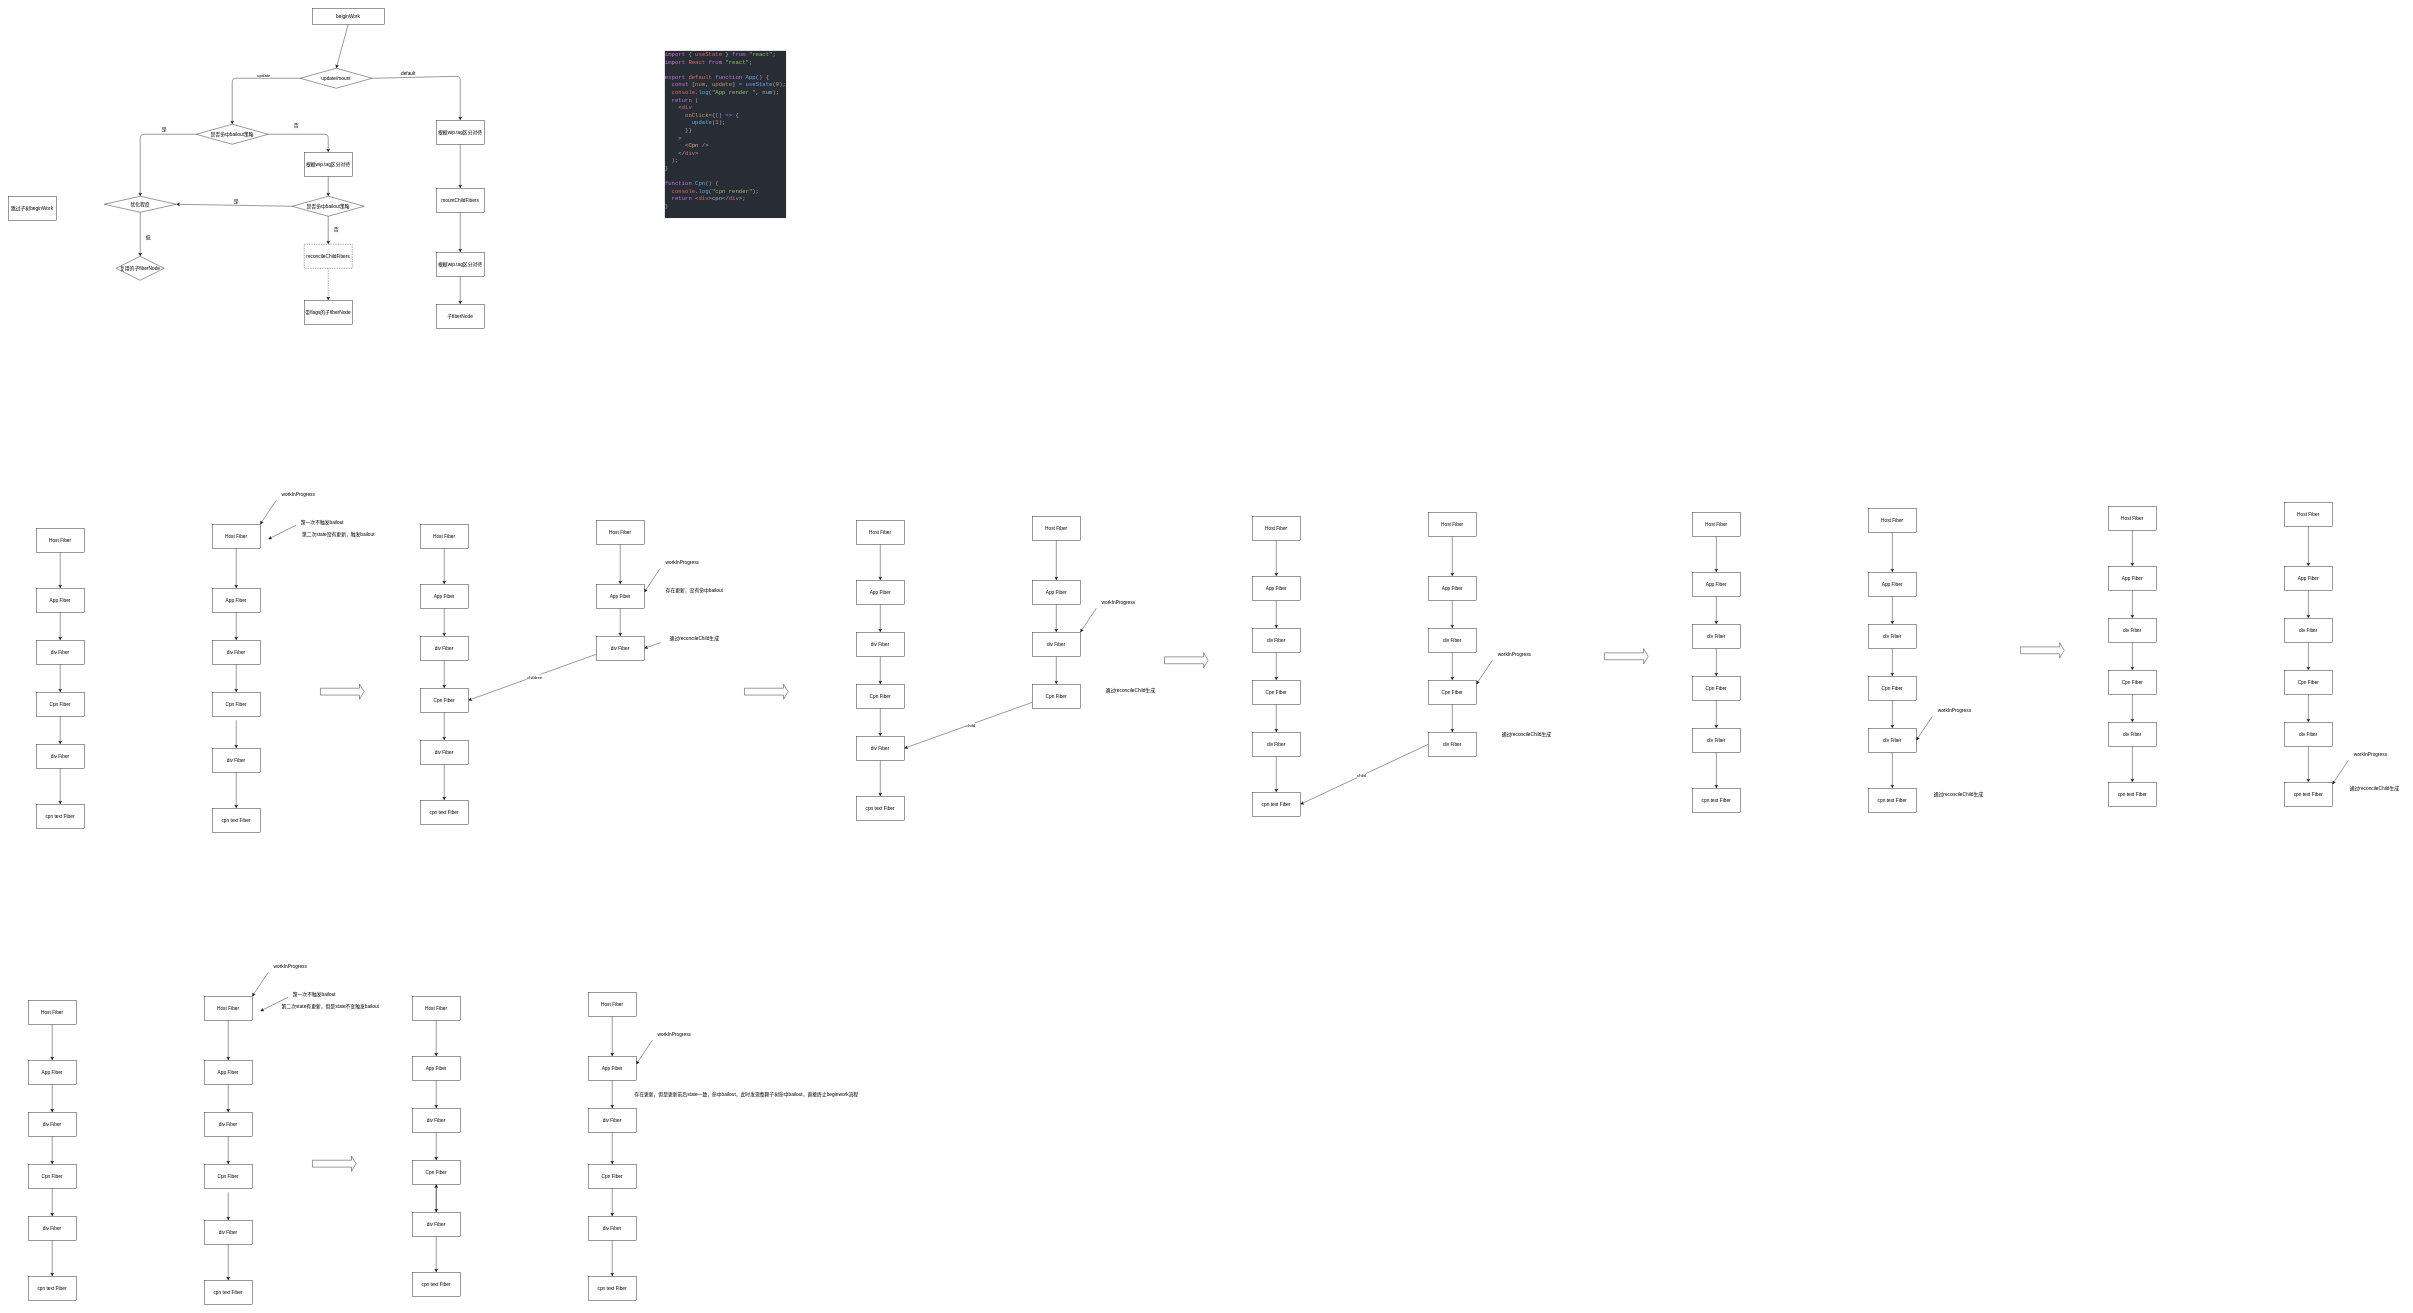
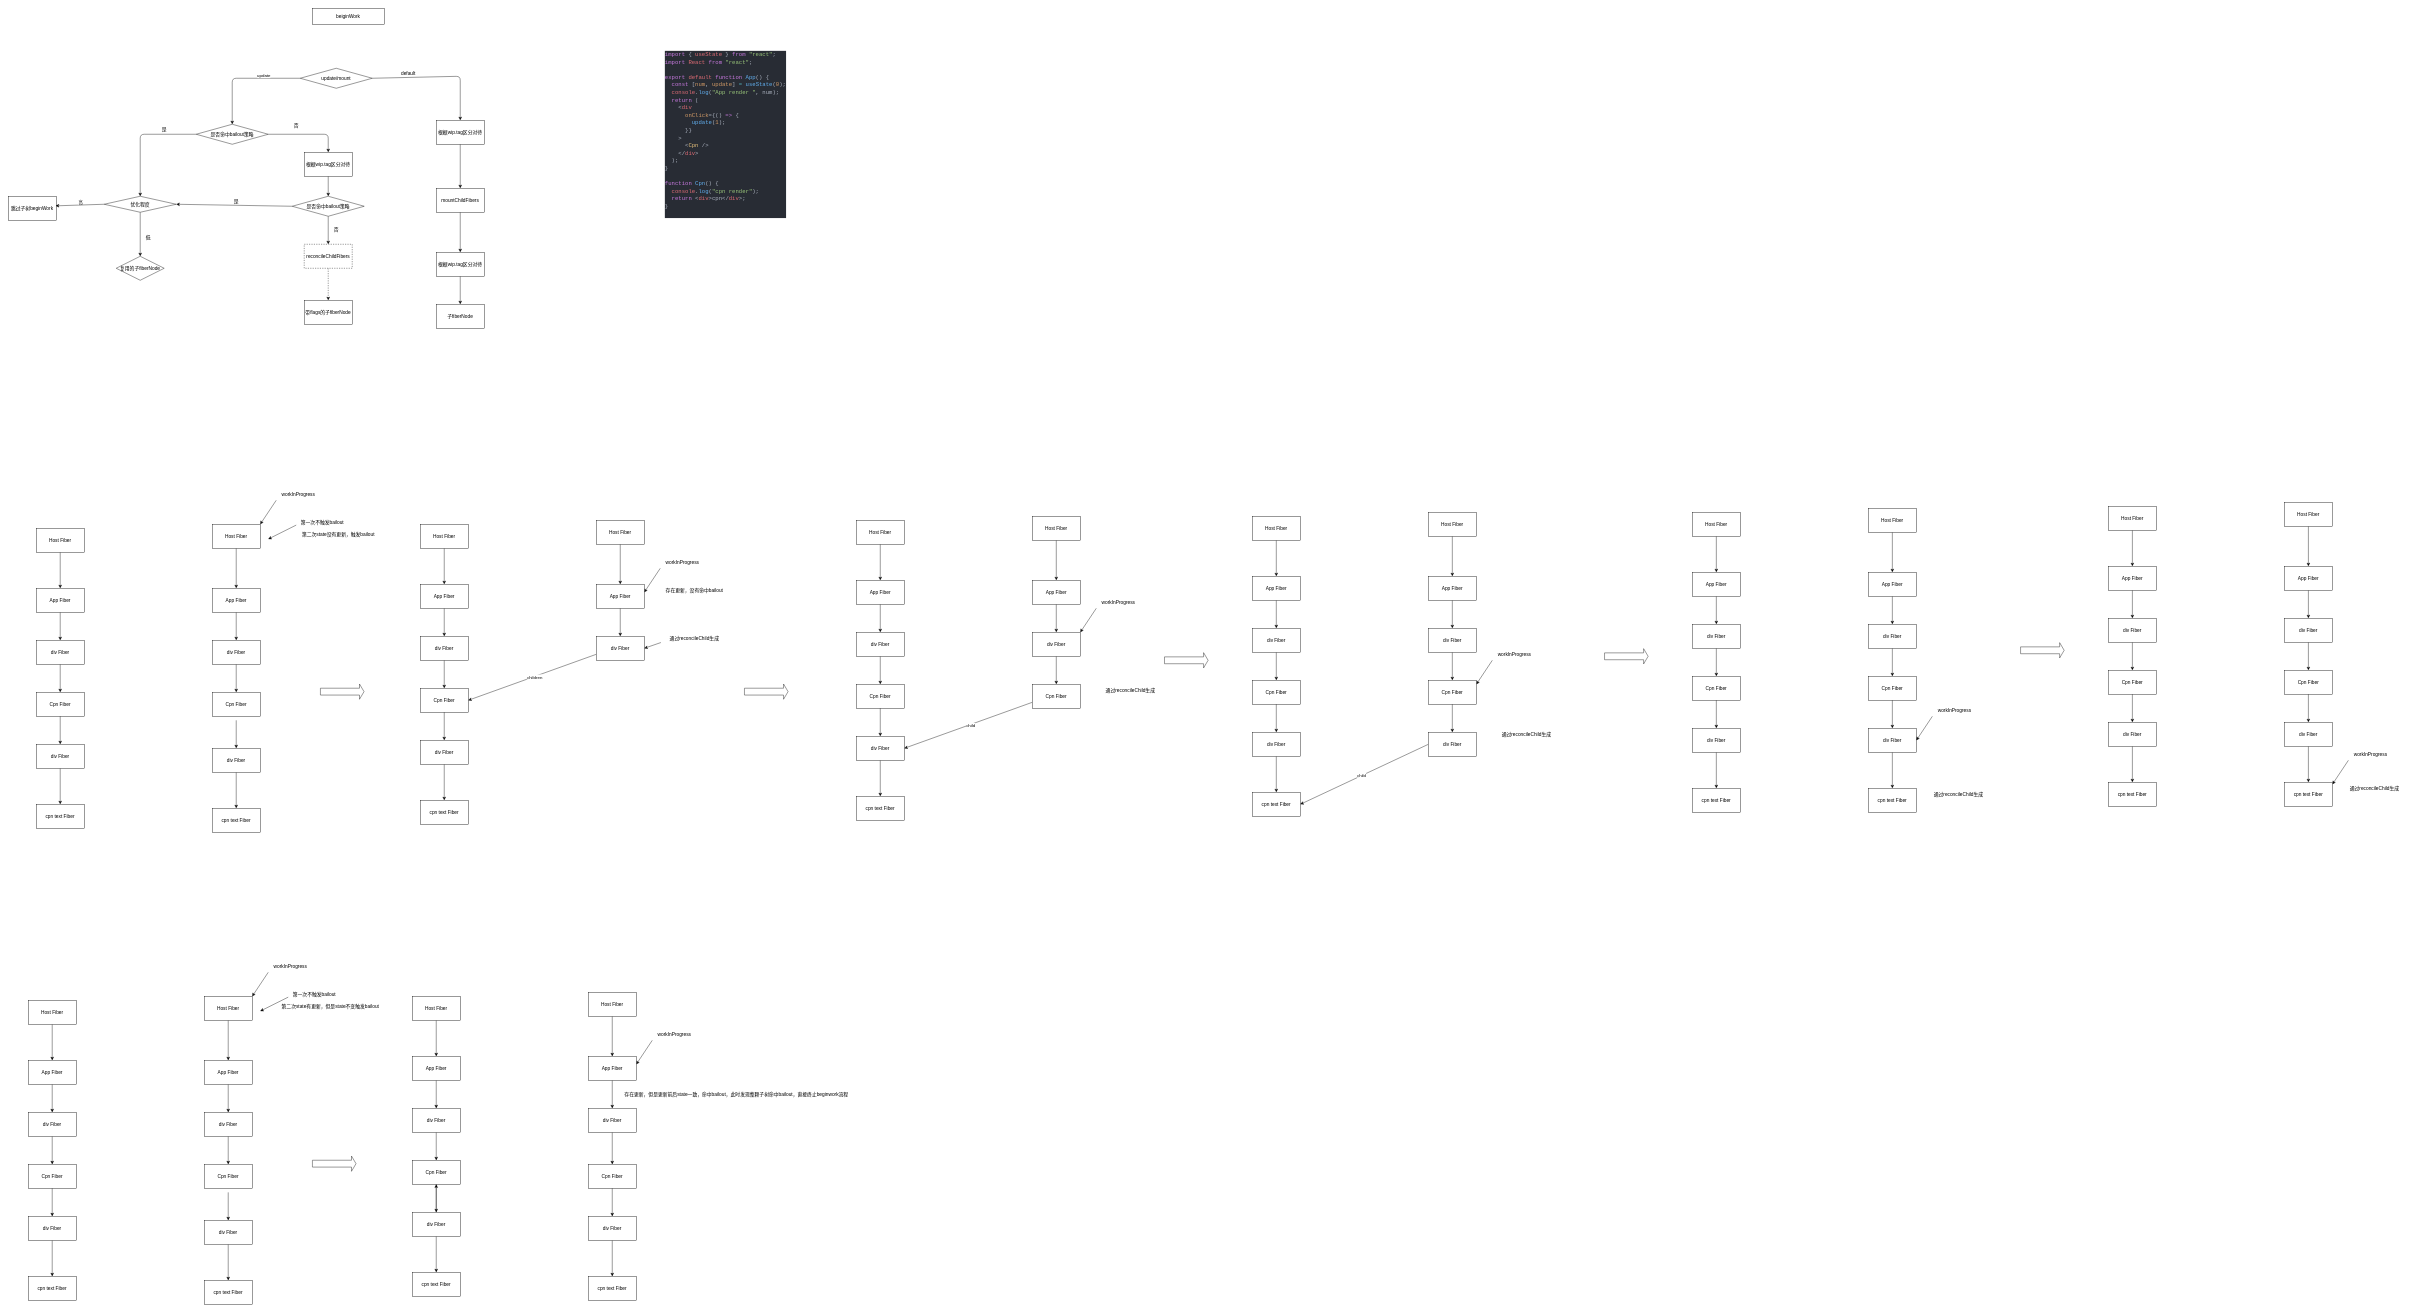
edge "beiginWork" -> "update/mount": removed
edge "优化程度" -> "跳过子树beginWork": added, label "高"
node "存在更新，但是更新前后state一致，命中bailout，此时发现整颗子树命中bailout，直接终止beginwork流程": moved (746, 1094) -> (736, 1094)
